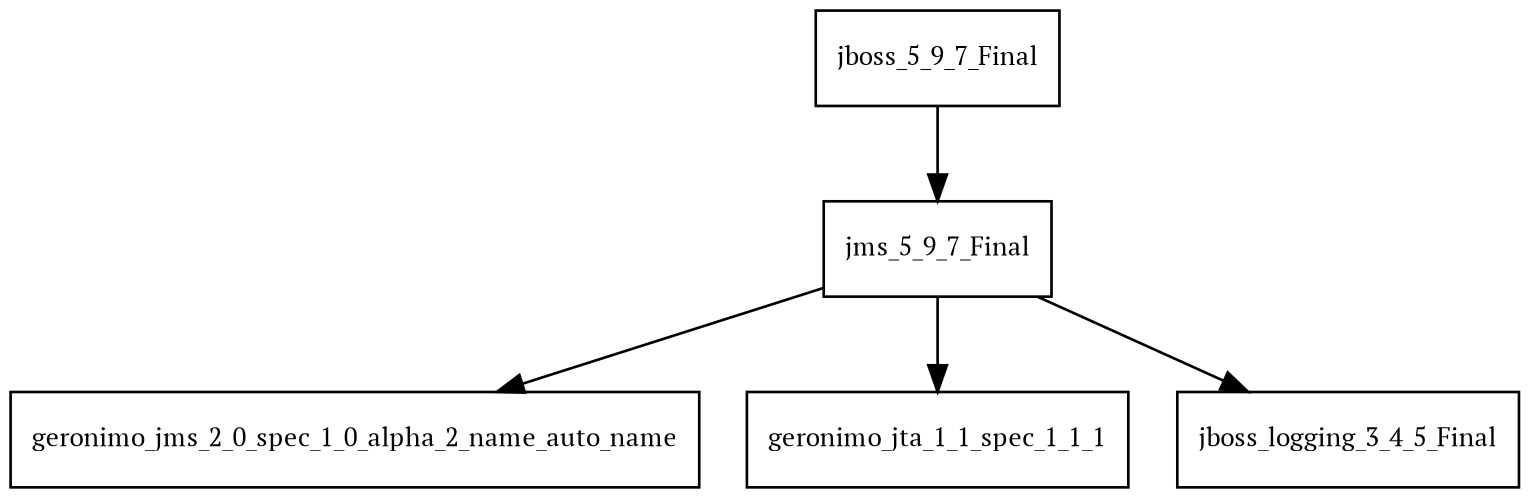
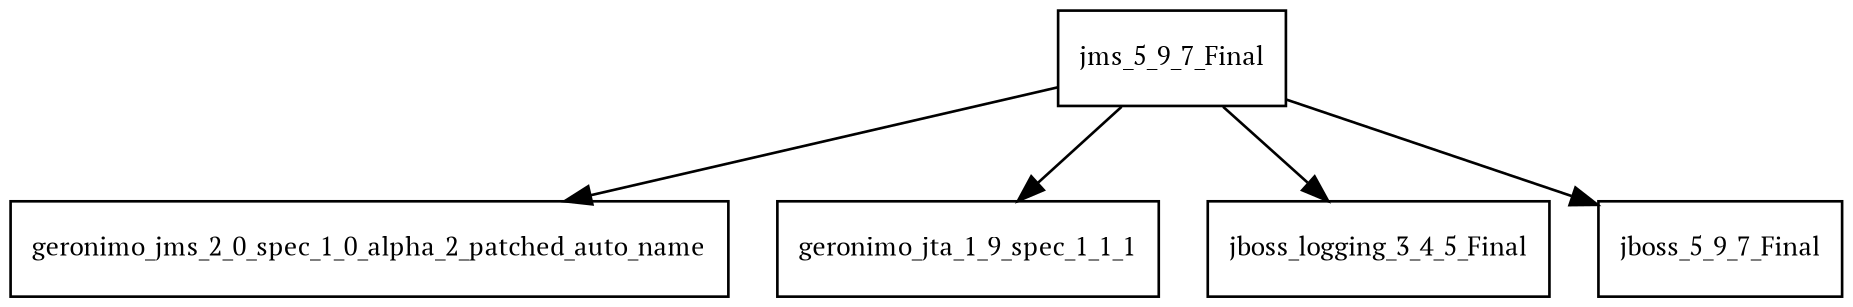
edge "jboss_5_9_7_Final" -> "jms_5_9_7_Final": reversed
node "geronimo_jms_2_0_spec_1_0_alpha_2_name_auto_name": label "geronimo_jms_2_0_spec_1_0_alpha_2_name_auto_name" -> "geronimo_jms_2_0_spec_1_0_alpha_2_patched_auto_name"
node "geronimo_jta_1_1_spec_1_1_1": label "geronimo_jta_1_1_spec_1_1_1" -> "geronimo_jta_1_9_spec_1_1_1"
